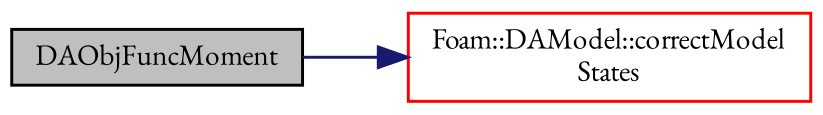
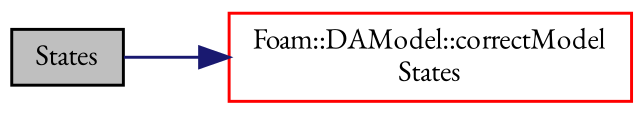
node "DAObjFuncMoment": label "DAObjFuncMoment" -> "States"
